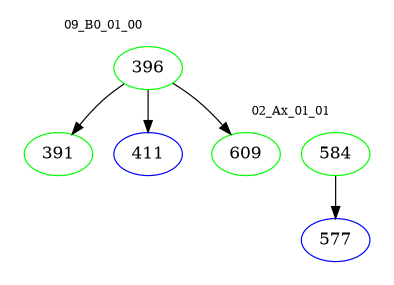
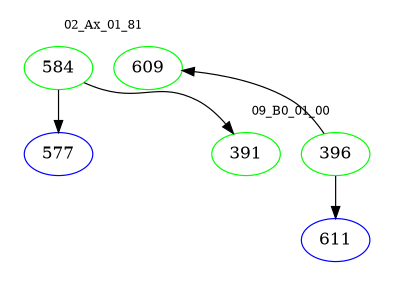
edge "396" -> "391": now "584" -> "391"
cluster "02_Ax_01_01": label "02_Ax_01_01" -> "02_Ax_01_81"
node "411": label "411" -> "611"
